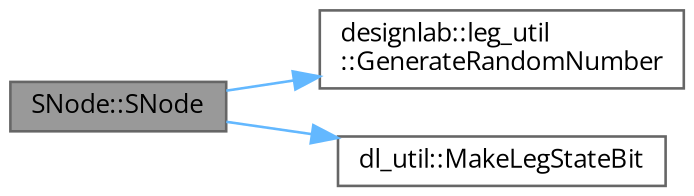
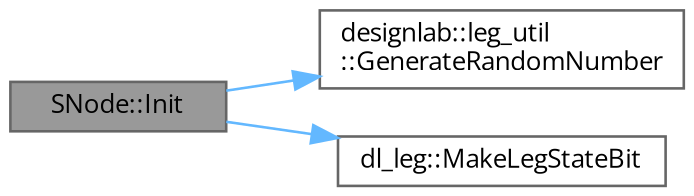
node "SNode::SNode": label "SNode::SNode" -> "SNode::Init"
node "dl_util::MakeLegStateBit": label "dl_util::MakeLegStateBit" -> "dl_leg::MakeLegStateBit"
